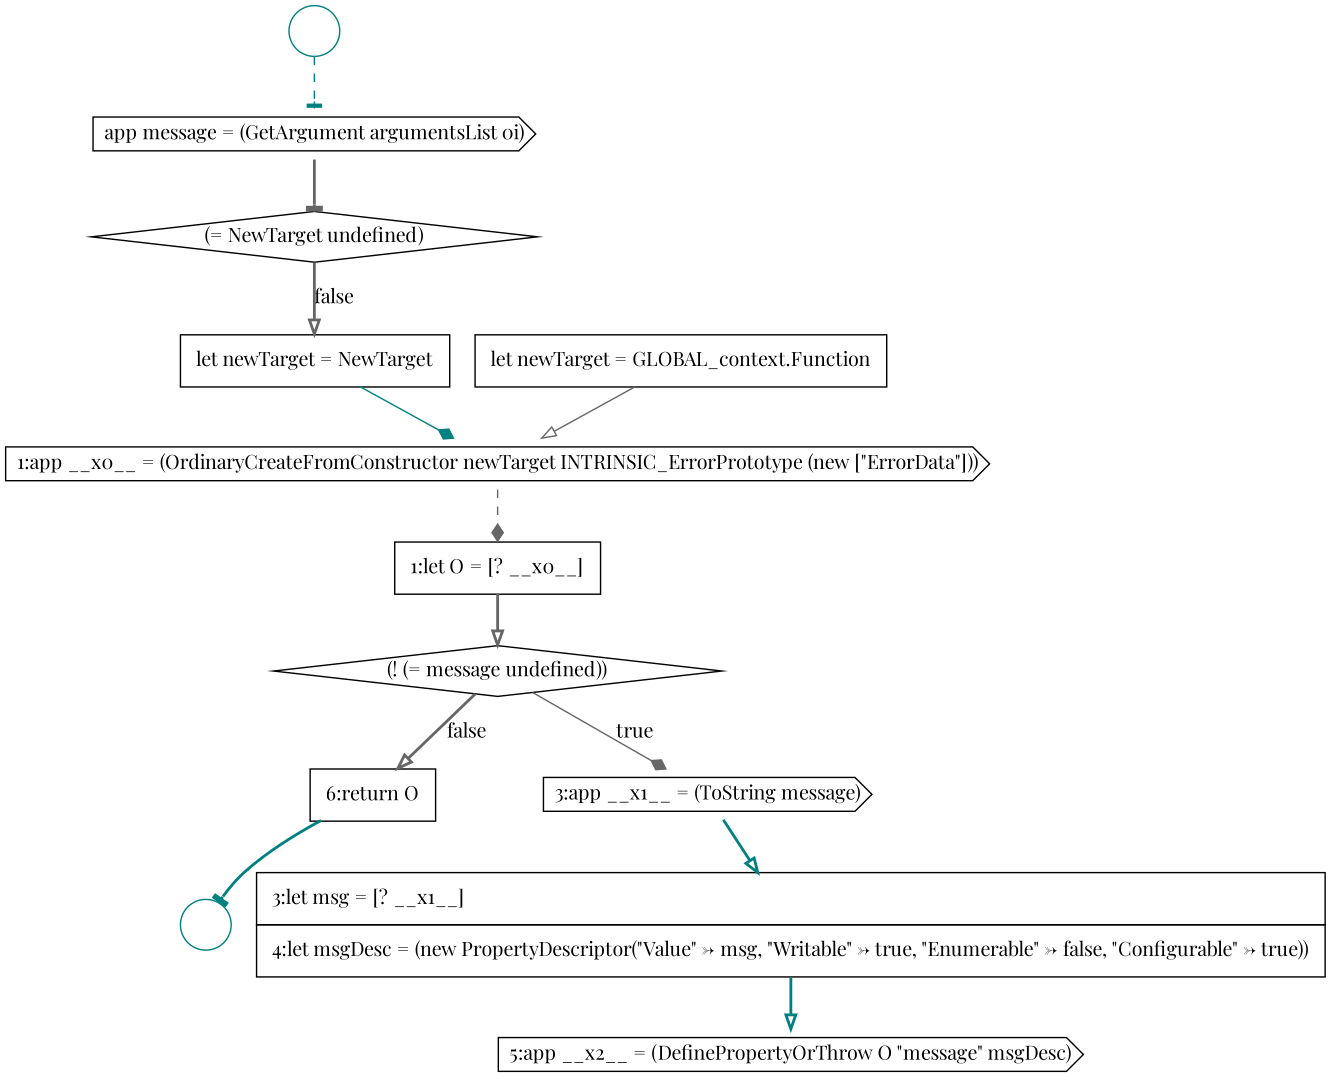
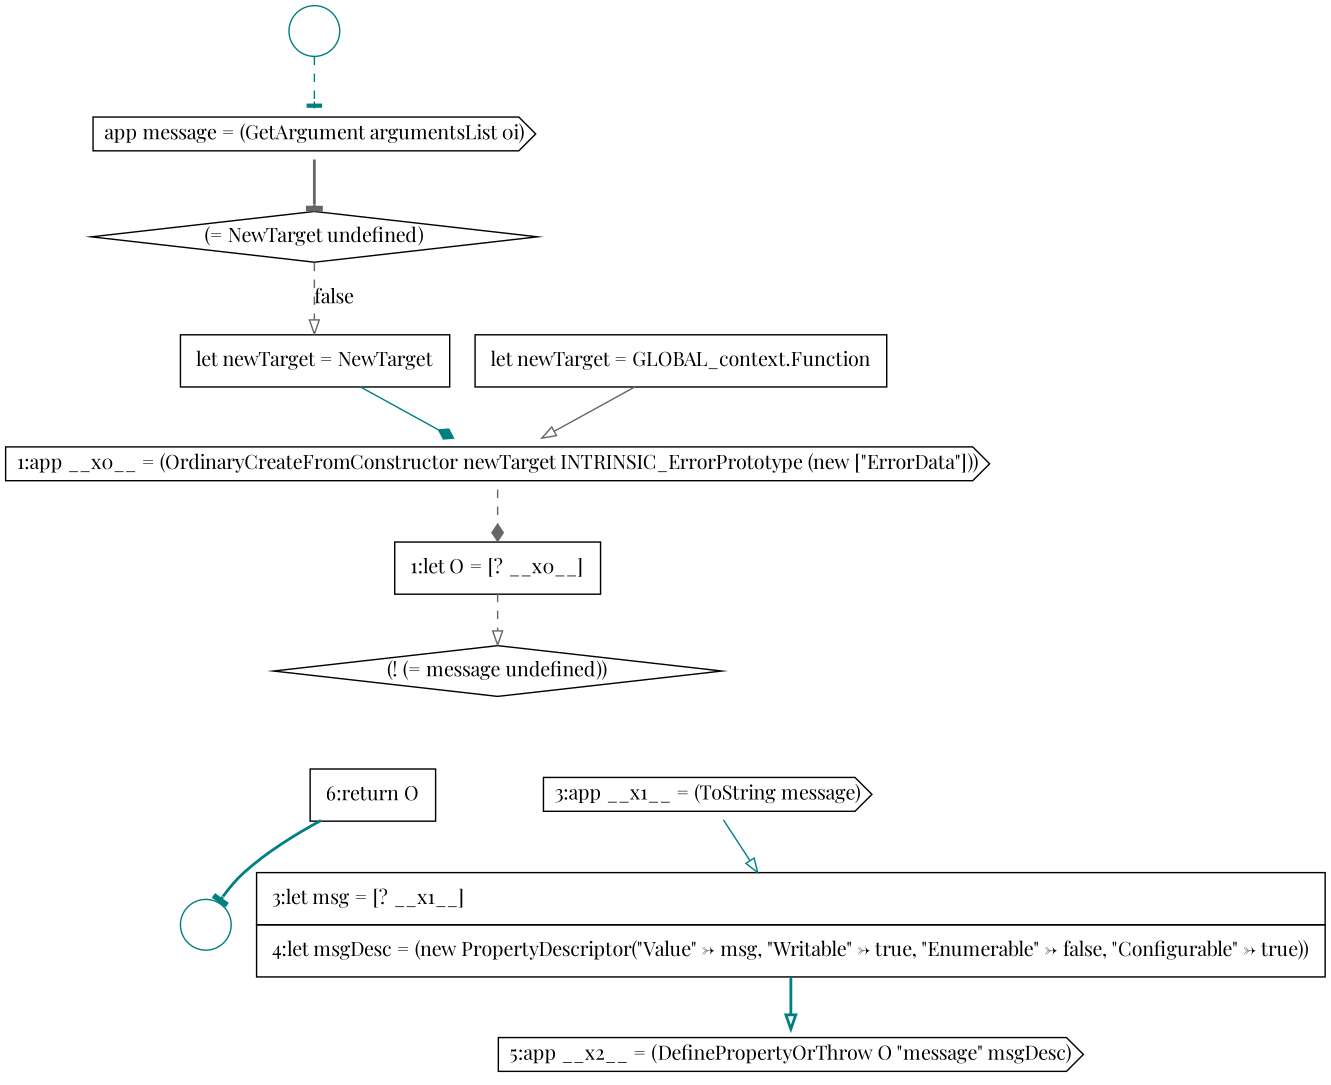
edge "(= NewTarget undefined)" -> "let newTarget = NewTarget": style bold -> dashed
edge "1:let O = [? __x0__]" -> "(! (= message undefined))": style bold -> dashed
edge "(! (= message undefined))" -> "6:return O": removed, label "false"
edge "(! (= message undefined))" -> "3:app __x1__ = (ToString message)": removed, label "true"
edge "3:app __x1__ = (ToString message)" -> "3:let msg = [? __x1__]": style bold -> solid
